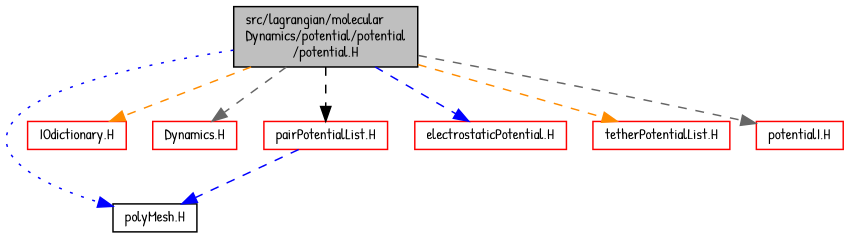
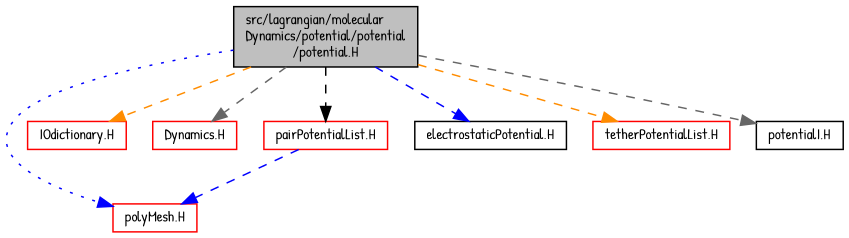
node "electrostaticPotential.H": color red -> black
node "potentialI.H": color red -> black
node "polyMesh.H": color black -> red
